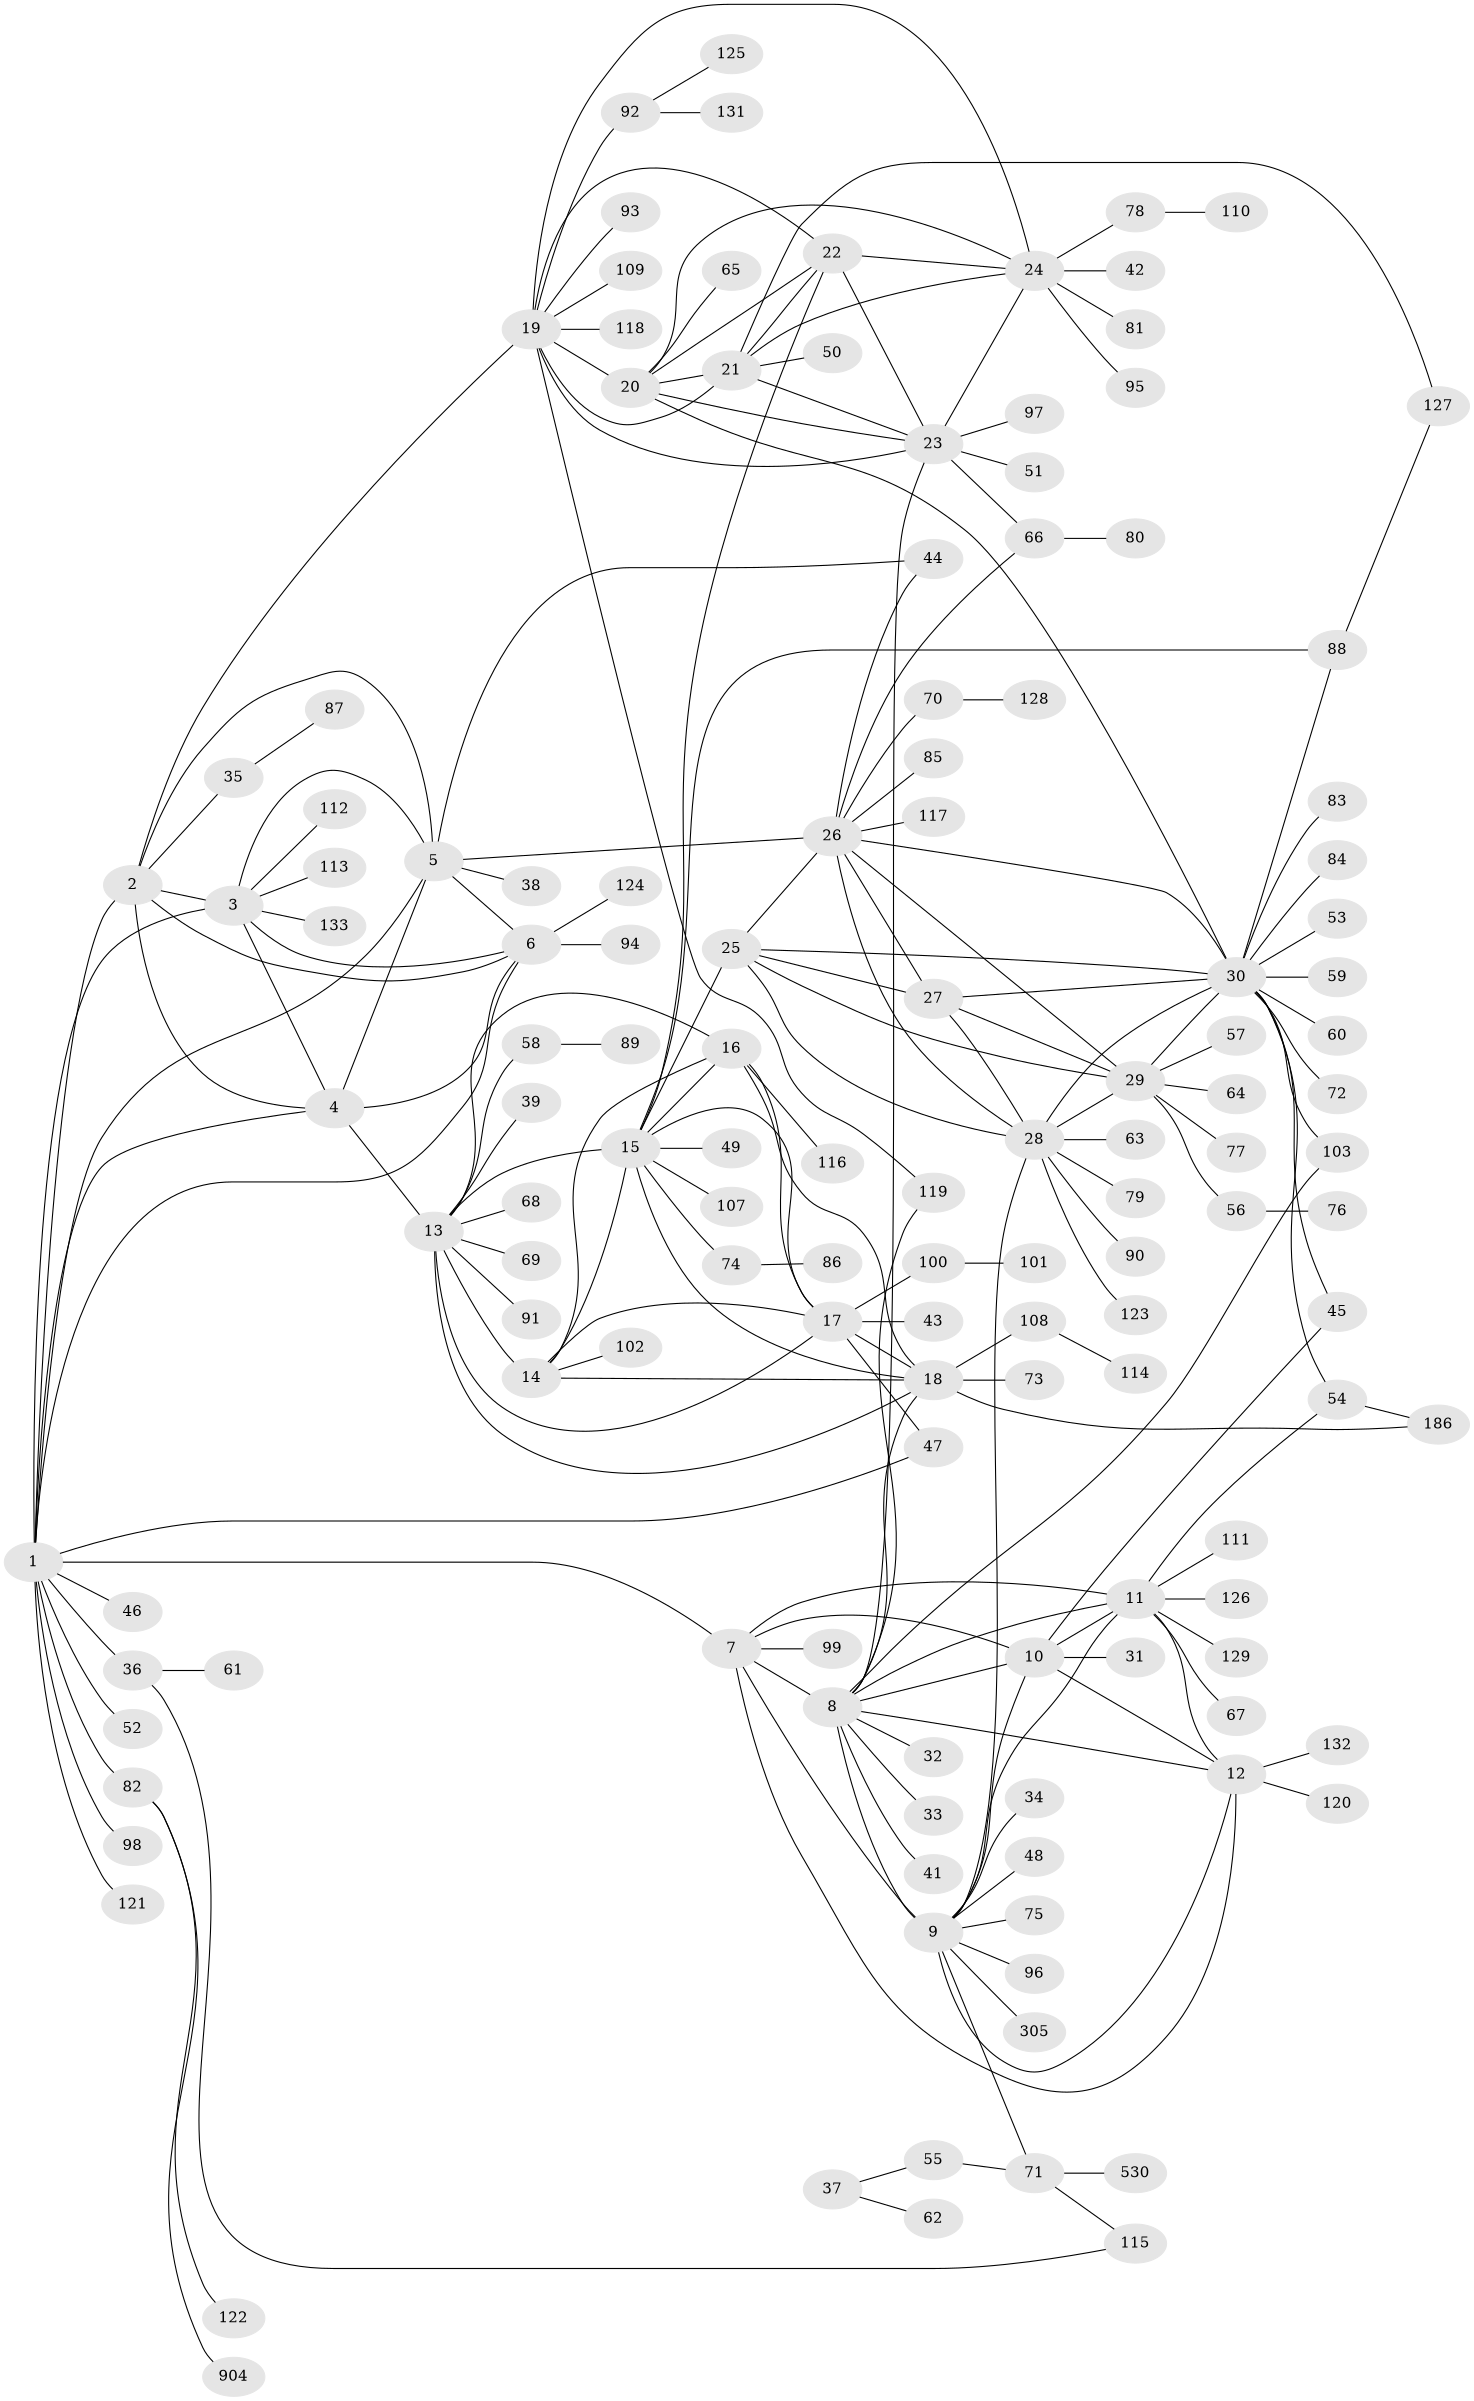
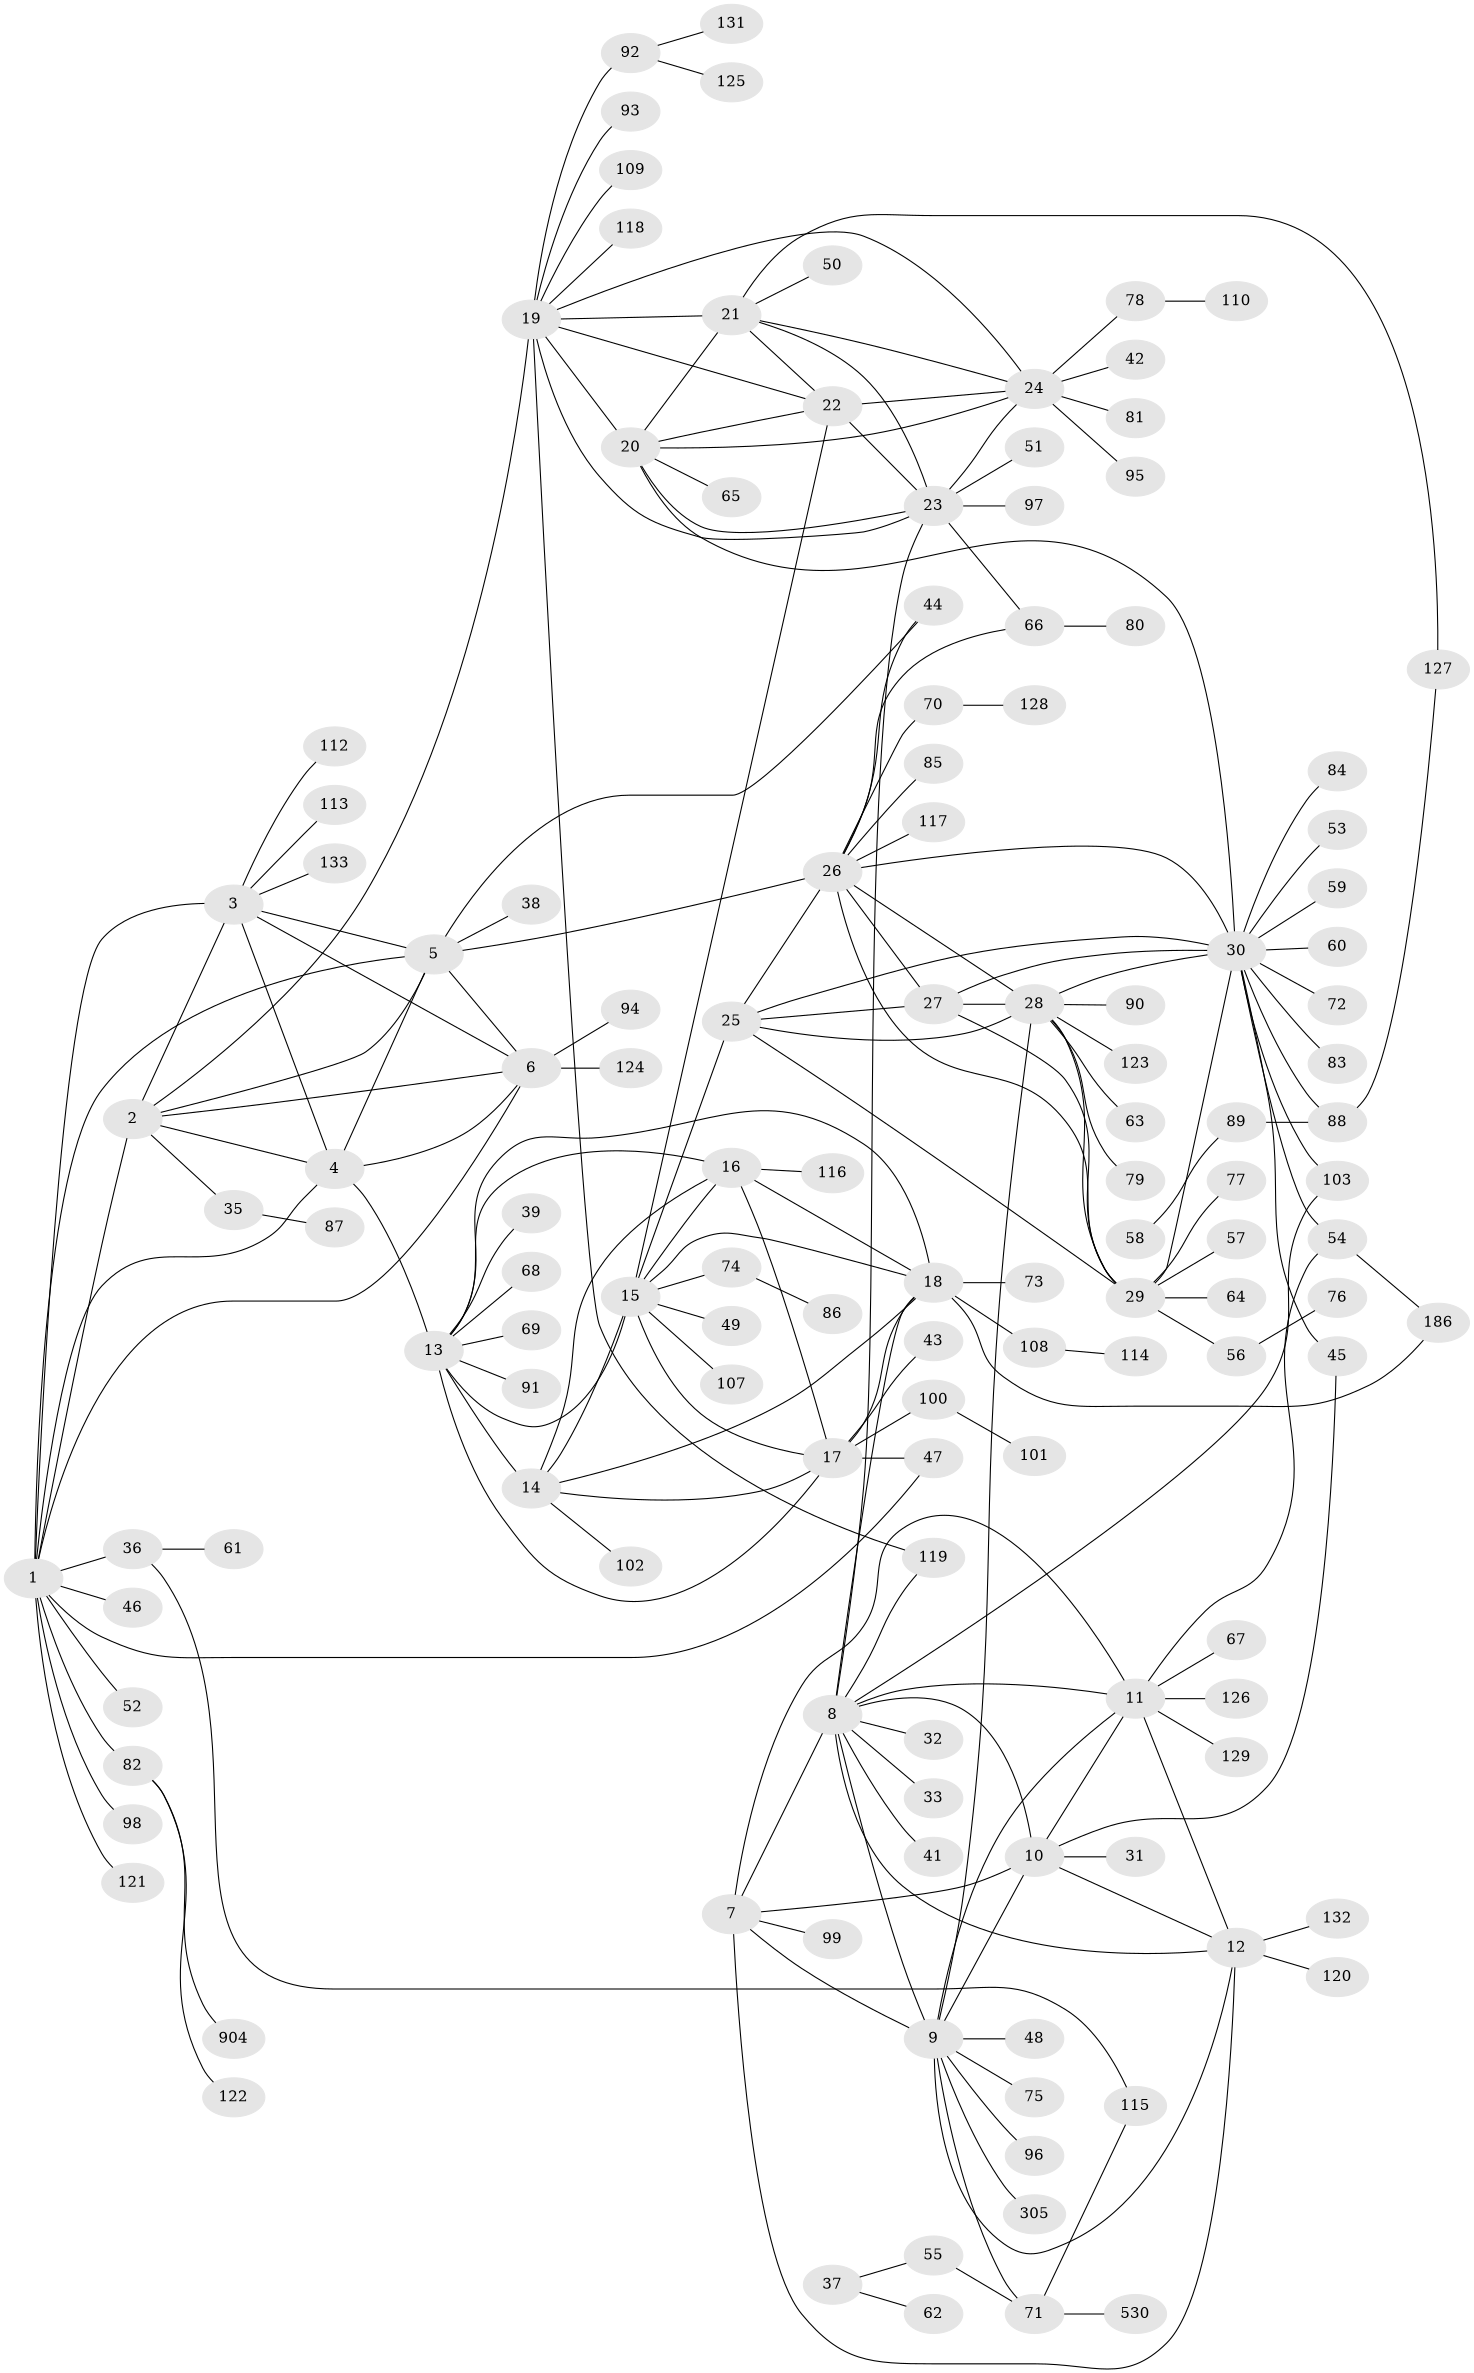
edge "88" -- "15": now "88" -- "89"
edge "58" -- "13": removed
node "111": removed
edge "1" -- "7": removed
node "34": removed
